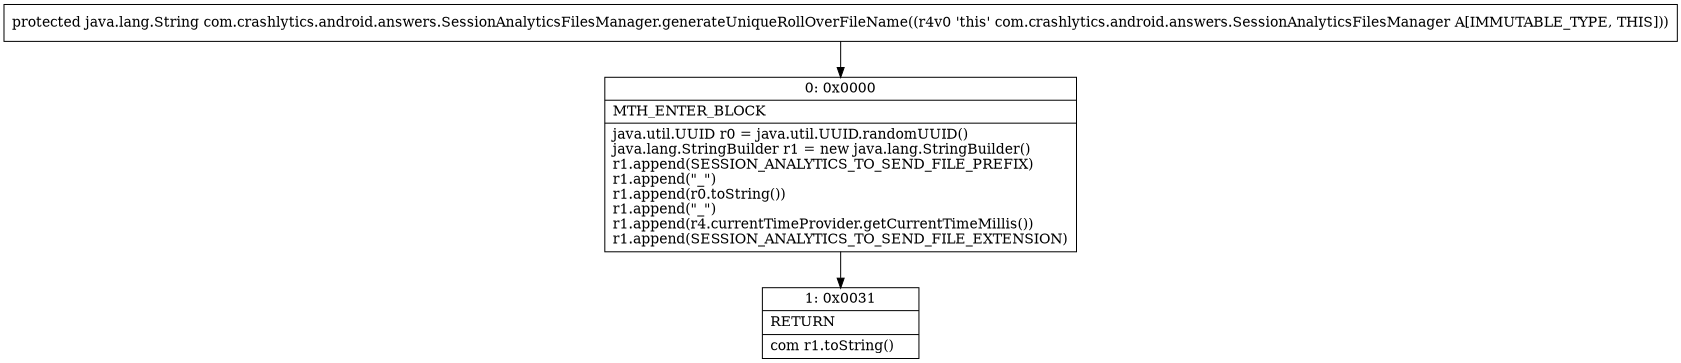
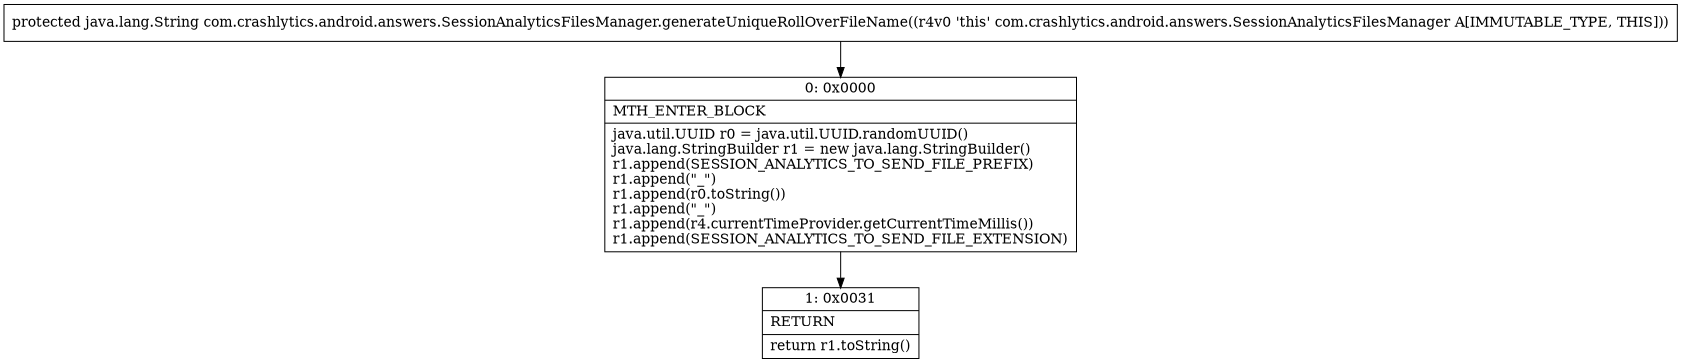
node "1: 0x0031": text "com r1.toString()" -> "return r1.toString()"
